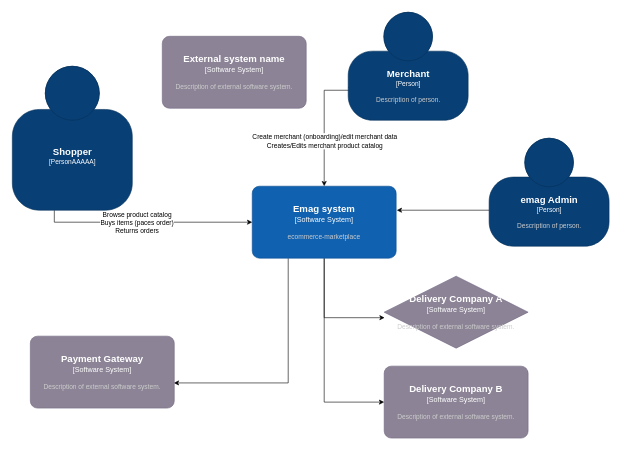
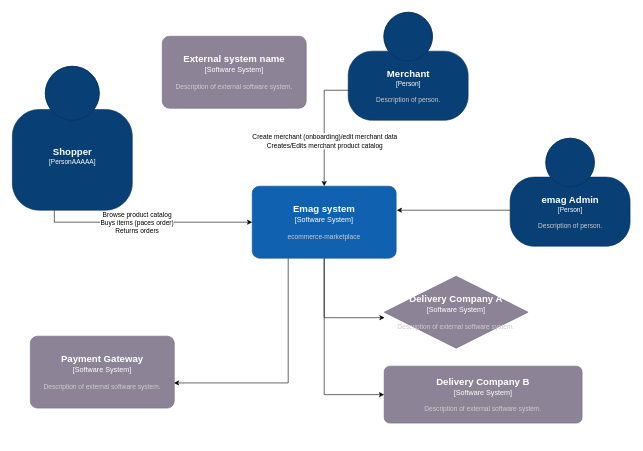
node "emag Admin [Person] Description of person.": moved (549, 192) -> (570, 192)
node "Delivery Company B [Software System] Description of external software system.": size 144x72 -> 198x57
